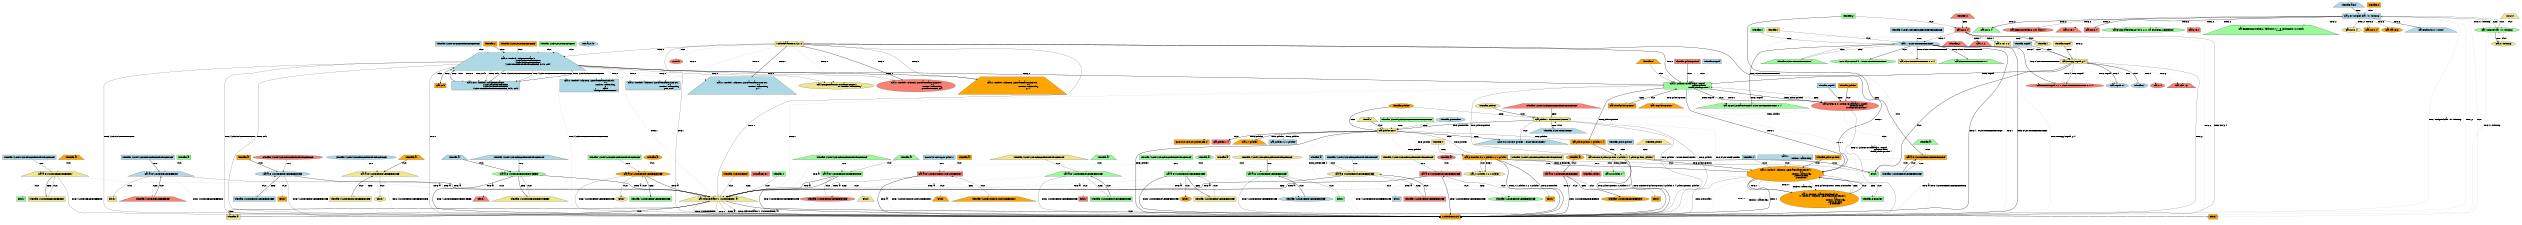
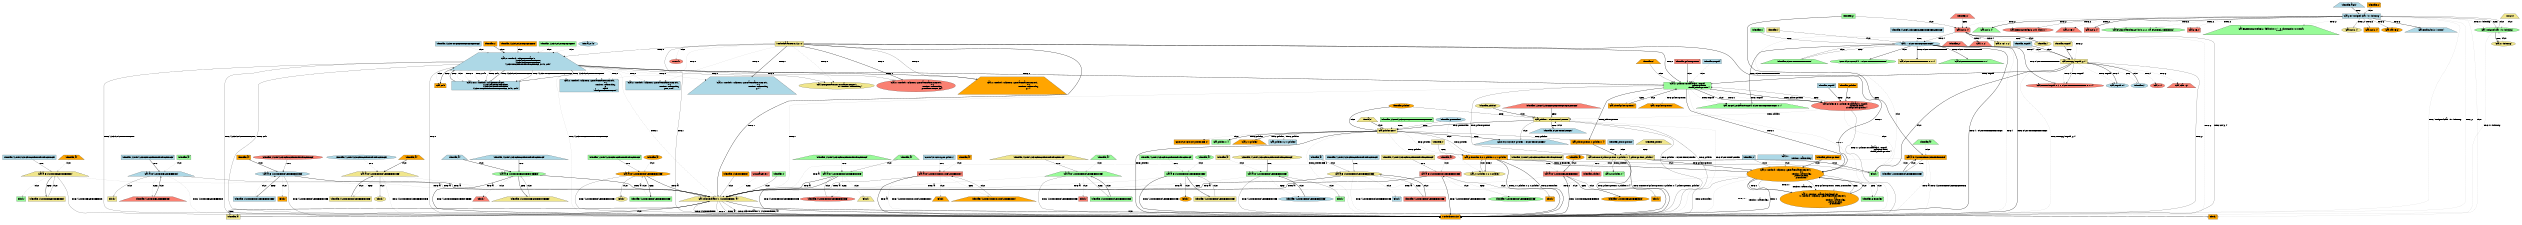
edge "(MethodParameterIn,SSL *s)" -> "(Call,ssl3_send_alert(s, SSL3_AL_FATAL, al))": style solid -> bold
node "(Call,psk_len + 4)": fillcolor salmon -> palegreen
